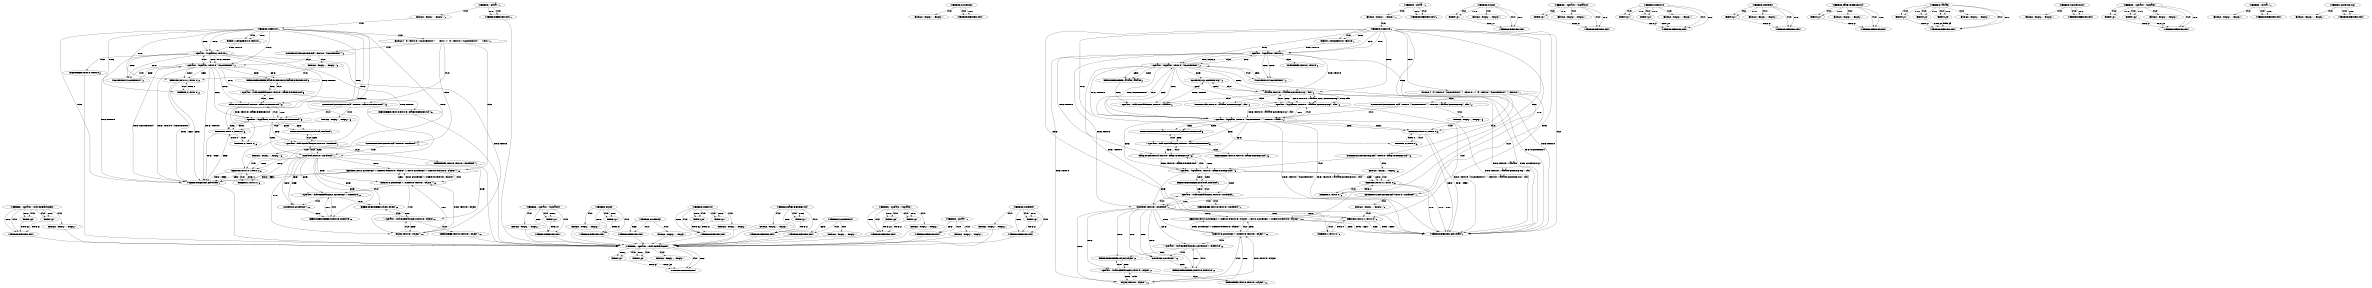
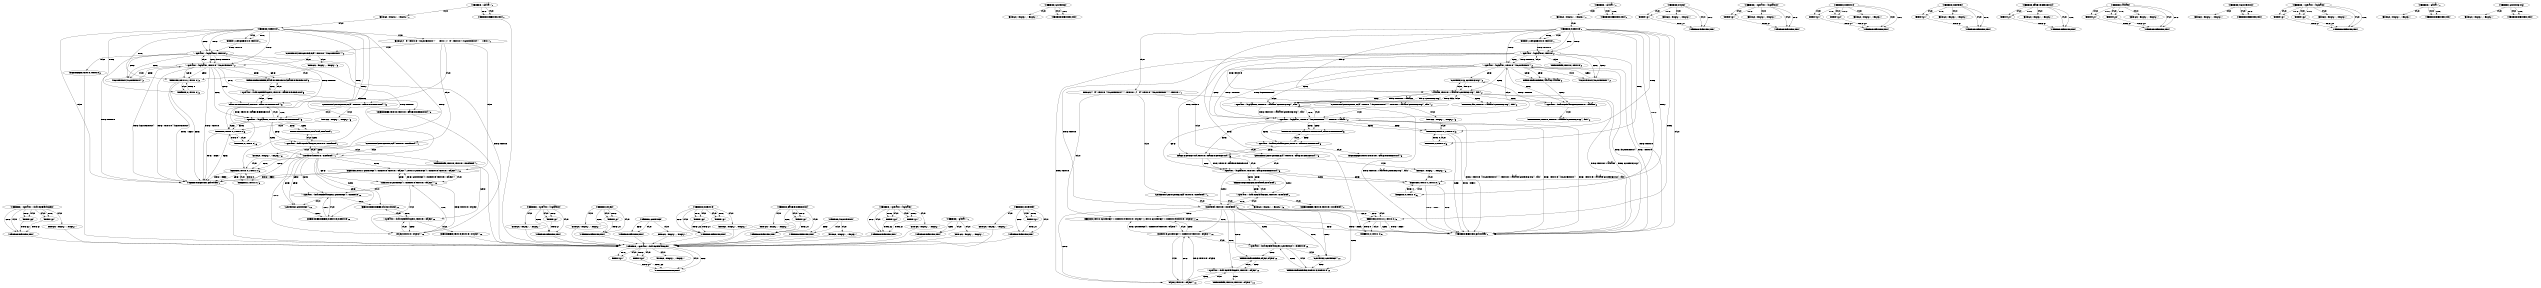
node "(PARAM,p3)": removed
edge "(ContextGroup,ContextGroup())" -> "(Validate,texture->Validate(ContextGroup(), this))": label "CFG: " -> "DDG: 0"
edge "(Validate,texture->Validate(ContextGroup(), this))" -> "(<operator>.indirectFieldAccess,texture->Validate)": label "AST: " -> "CDG: "
edge "(Validate,texture->Validate(ContextGroup(), this))" -> "(LITERAL,this,texture->Validate(ContextGroup(), this))": label "AST: " -> "CFG: "
node "(IDENTIFIER,texture,texture->Validate(ContextGroup(), this))": added
